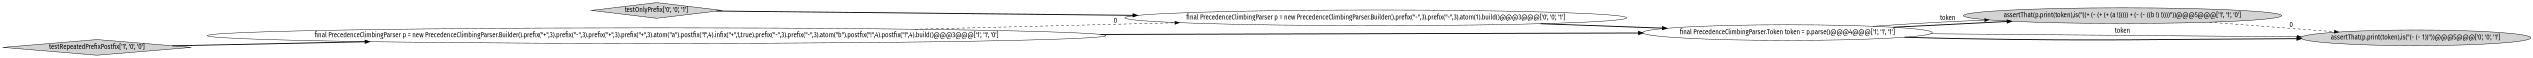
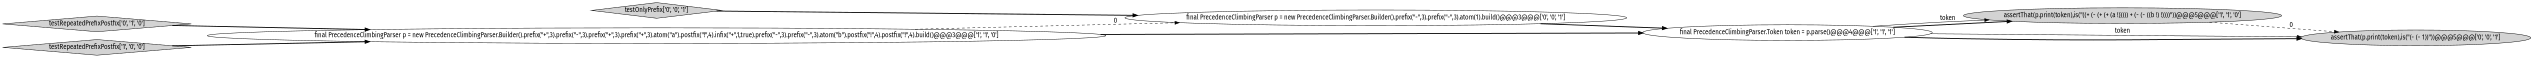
node "testRepeatedPrefixPostfix['0', '1', '0']": added
